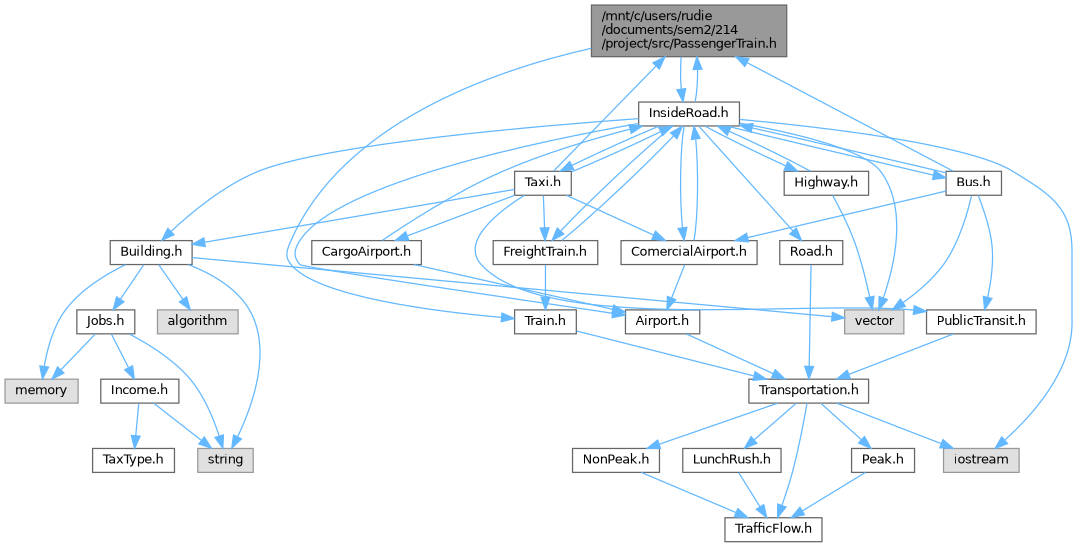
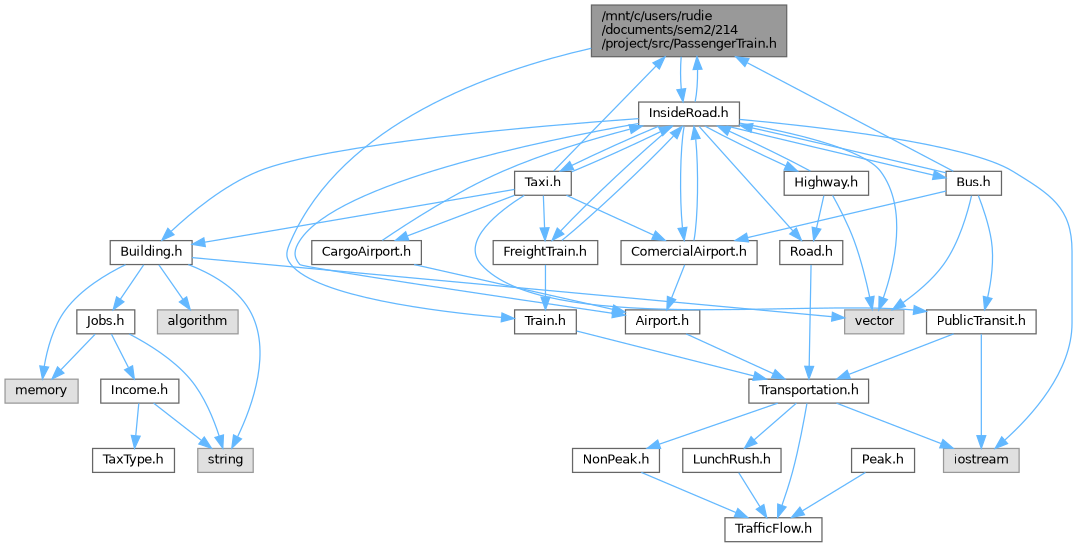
edge "Highway.h" -> "Road.h": added
edge "PublicTransit.h" -> "iostream": added
edge "Transportation.h" -> "Peak.h": removed
